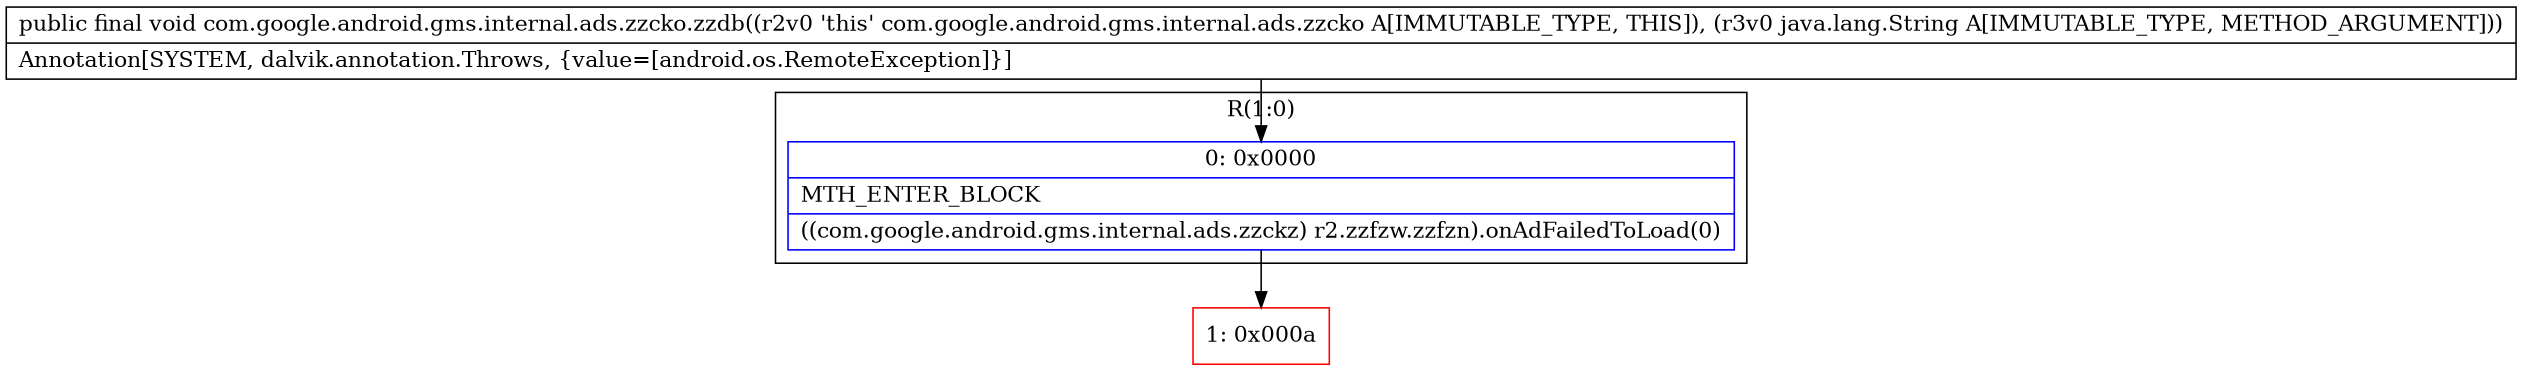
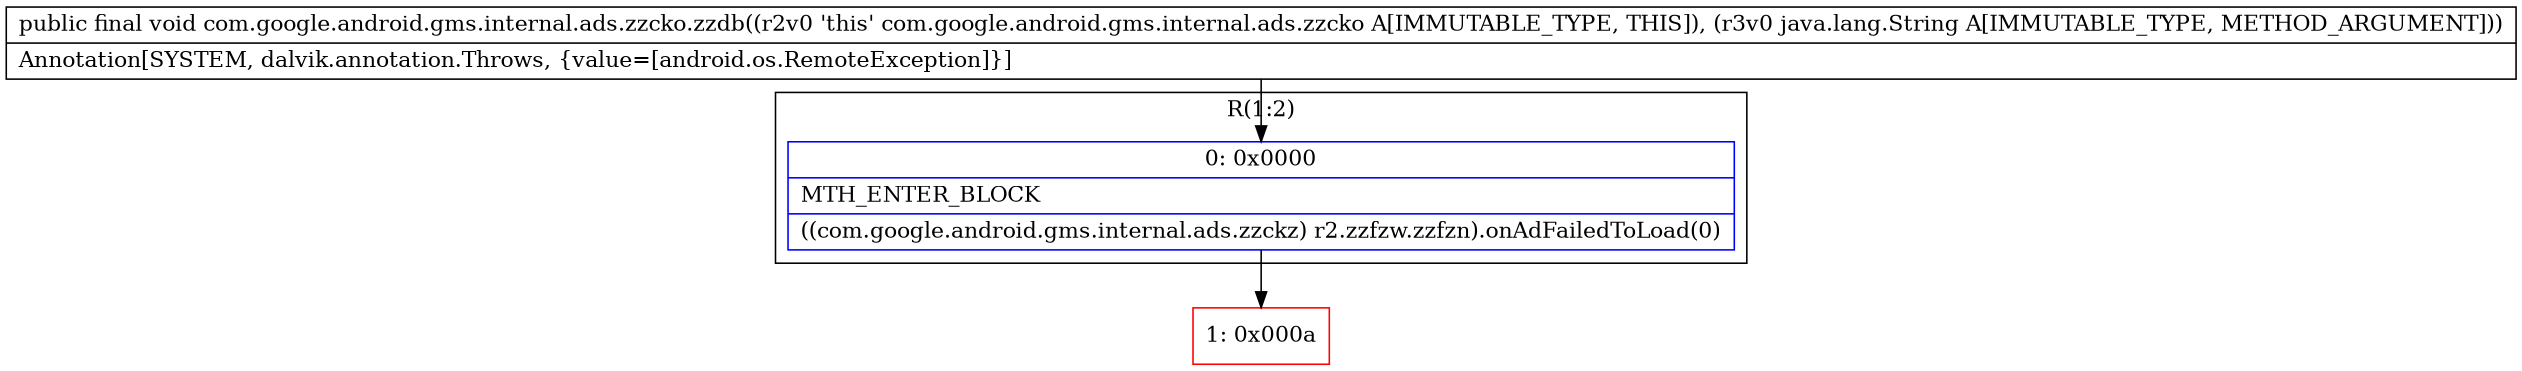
cluster "R(1:0)": label "R(1:0)" -> "R(1:2)"
